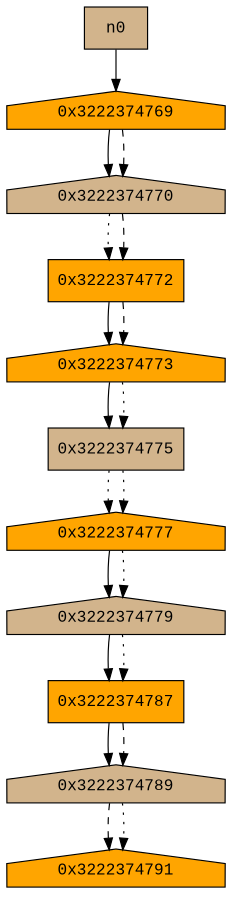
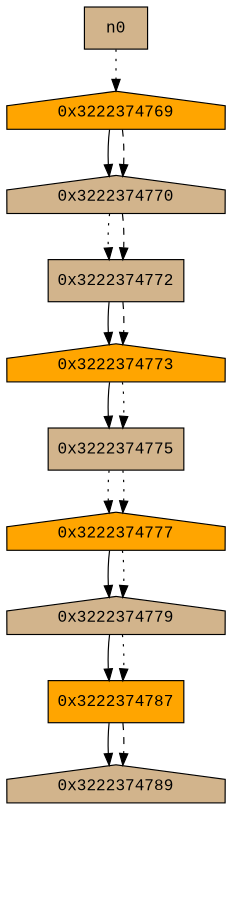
edge "n0" -> "0x3222374769": style solid -> dotted
node "0x3222374772": fillcolor orange -> tan
node "0x3222374791": removed
